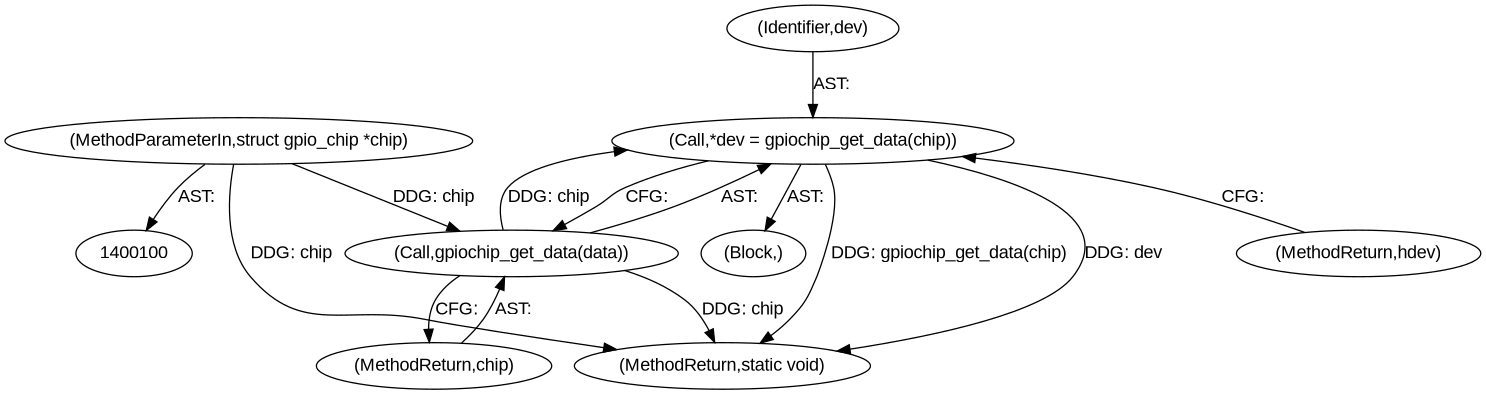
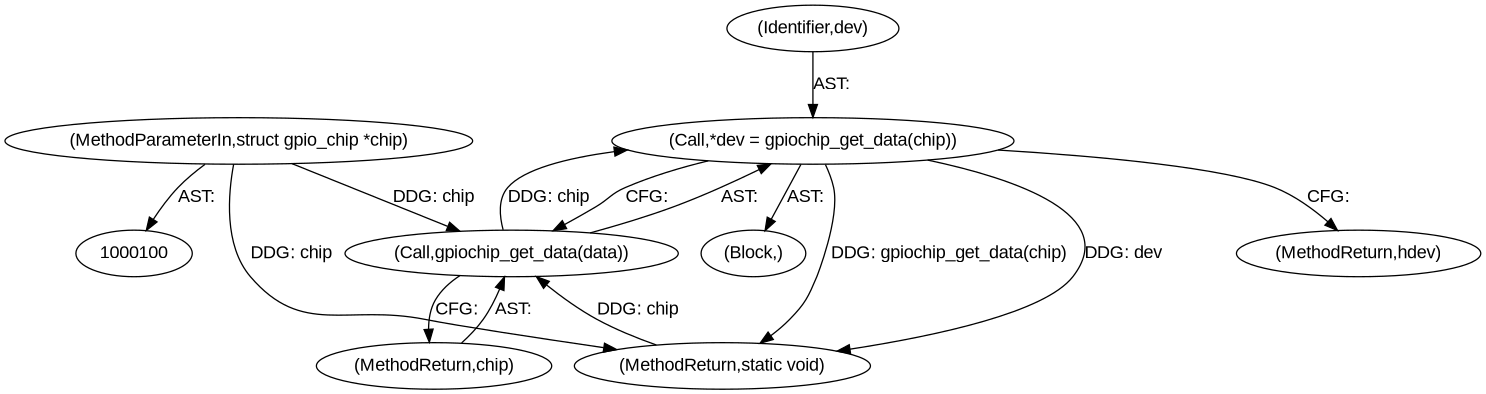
edge "(MethodReturn,hdev)" -> "(Call,*dev = gpiochip_get_data(chip))": reversed
node "1400100": label "1400100" -> "1000100"
edge "(Call,gpiochip_get_data(data))" -> "(MethodReturn,static void)": reversed
